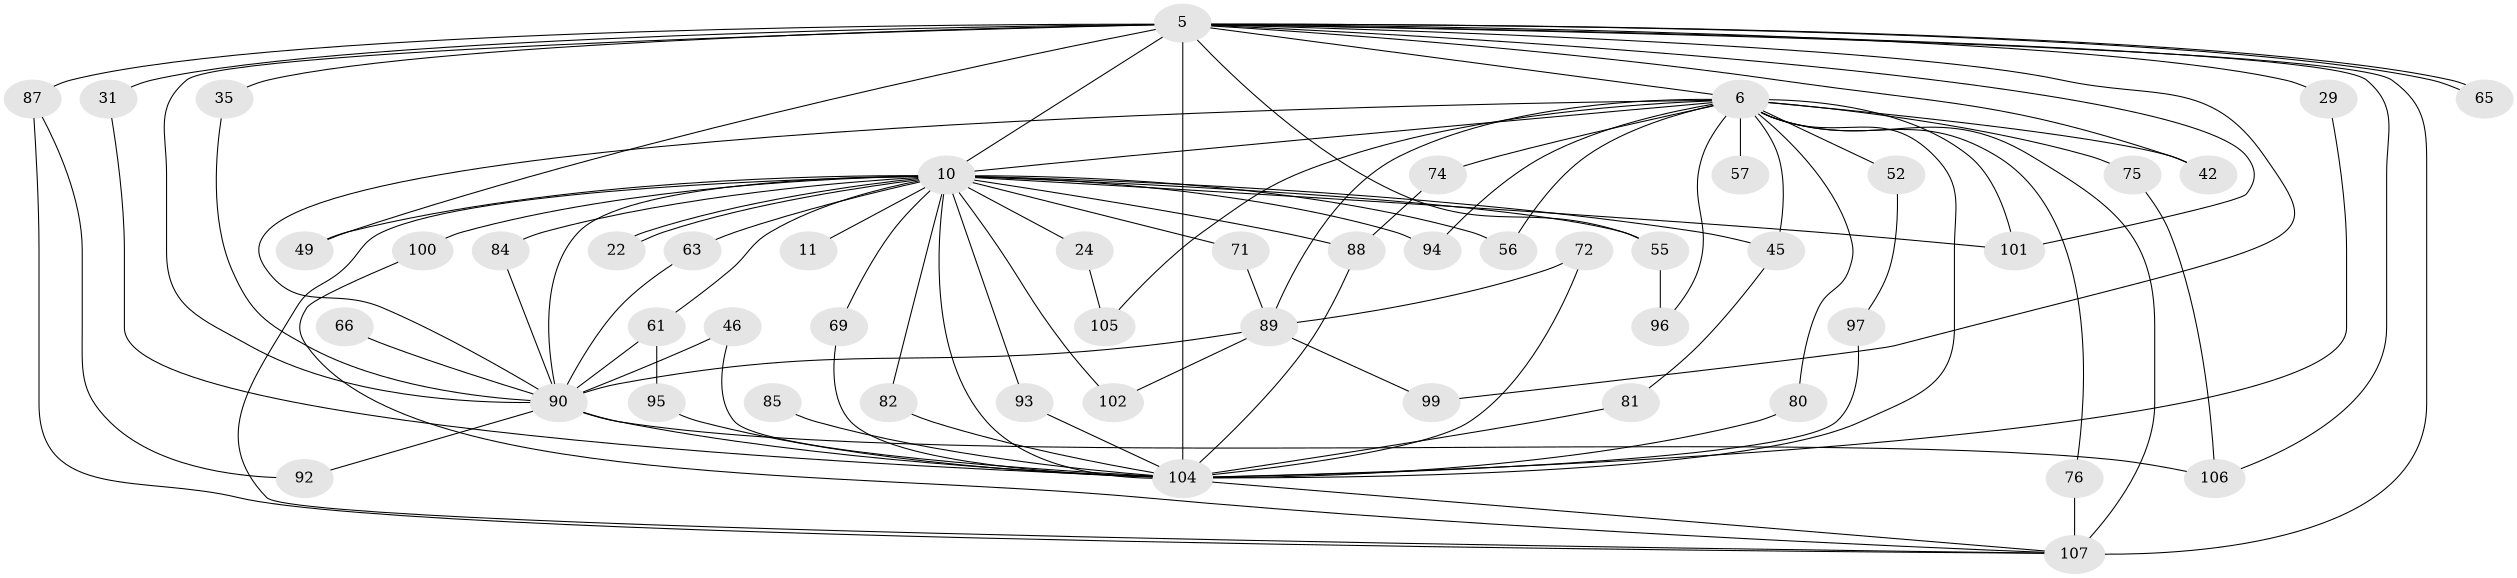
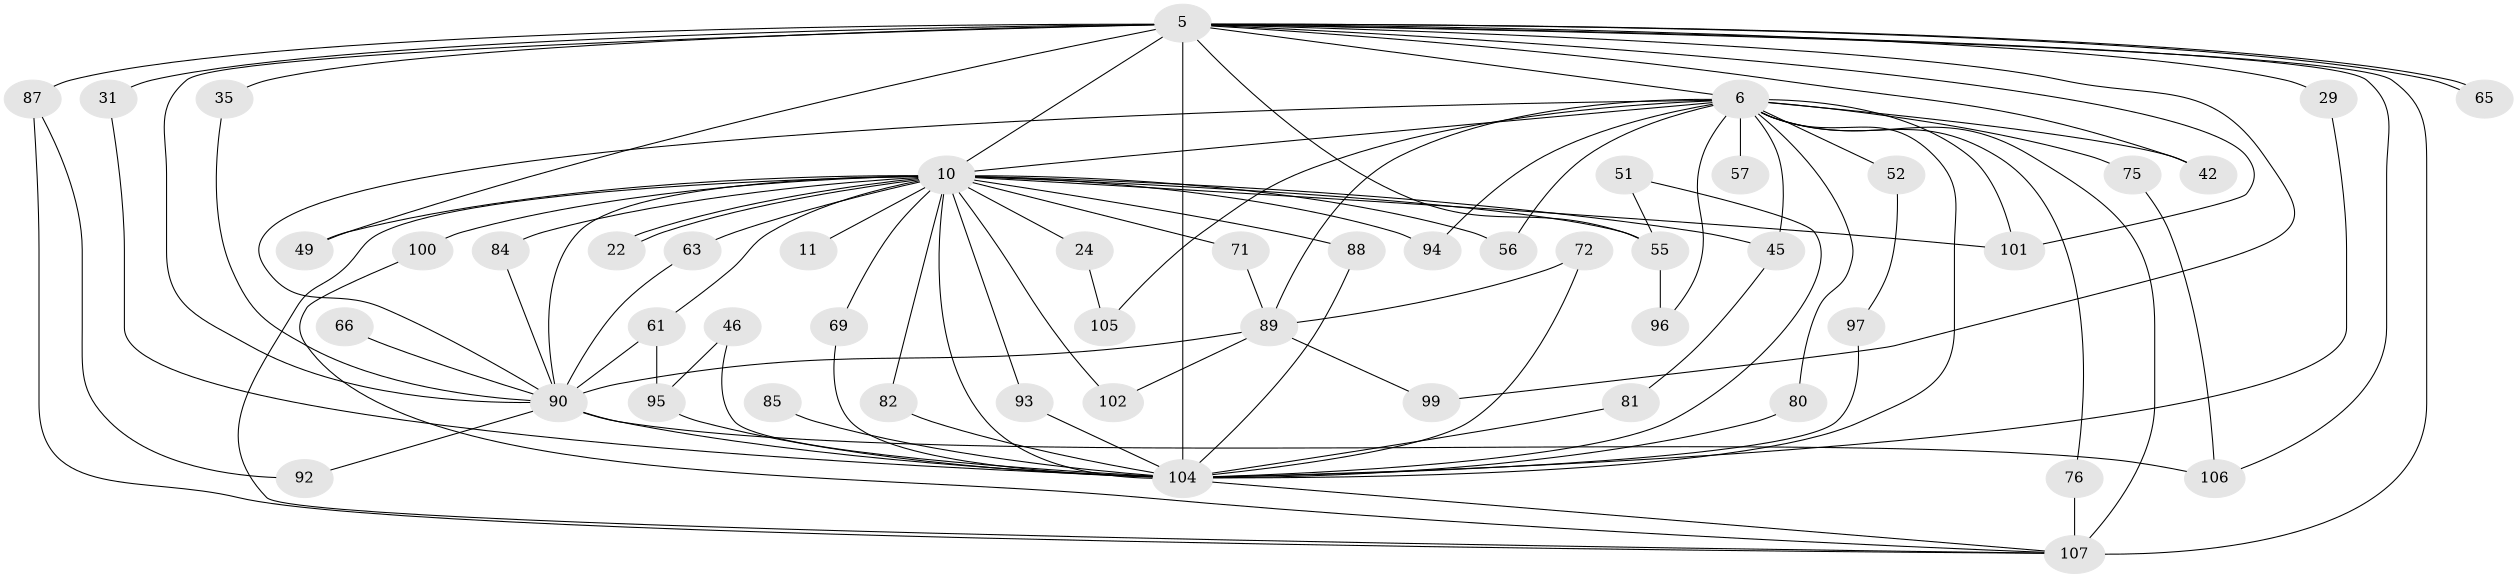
node "74": removed
node "51": added
edge "46" -- "90": now "46" -- "95"
